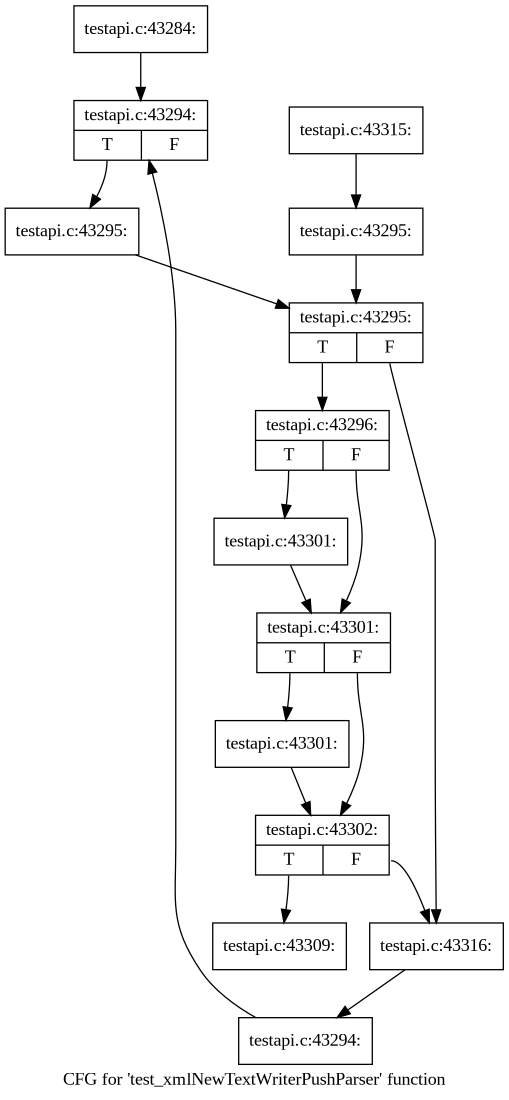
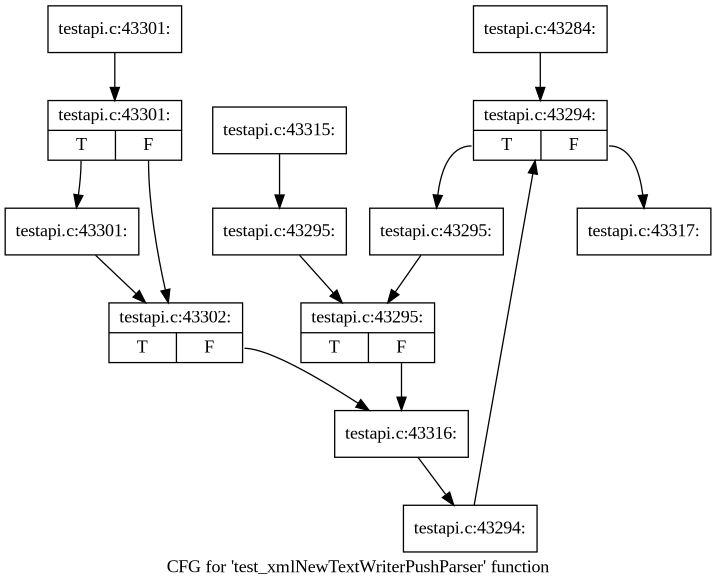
node "testapi.c:43317:": added
node "testapi.c:43296:": removed
node "testapi.c:43309:": removed
